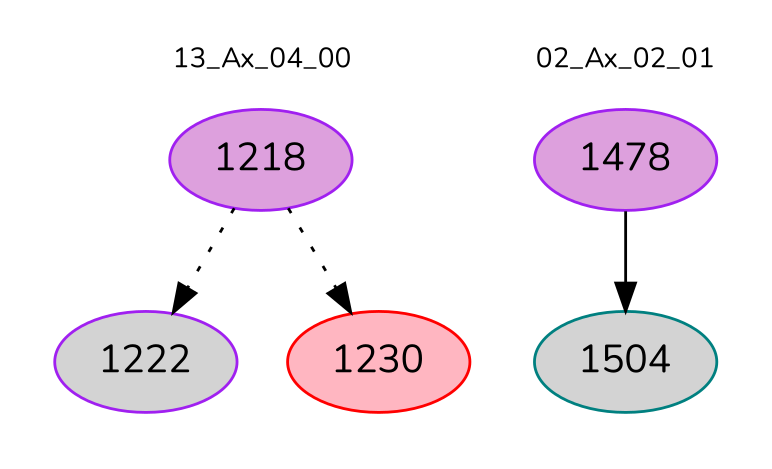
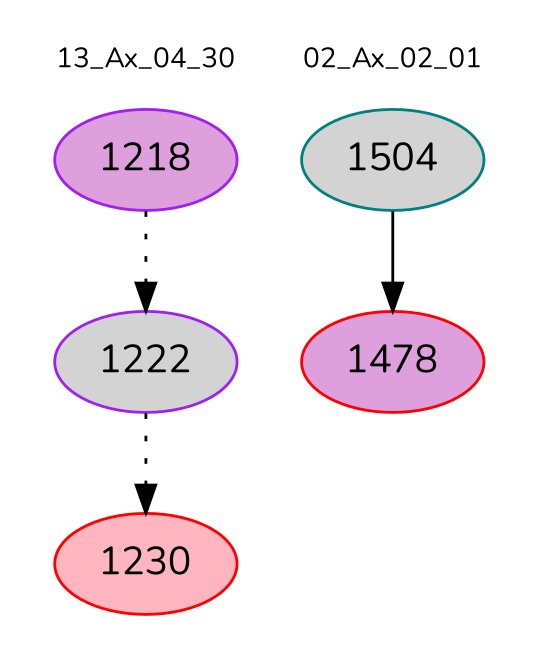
cluster "13_Ax_04_00": label "13_Ax_04_00" -> "13_Ax_04_30"
node "1478": color purple -> red
edge "1478" -> "1504": reversed
edge "1218" -> "1230": now "1222" -> "1230"
